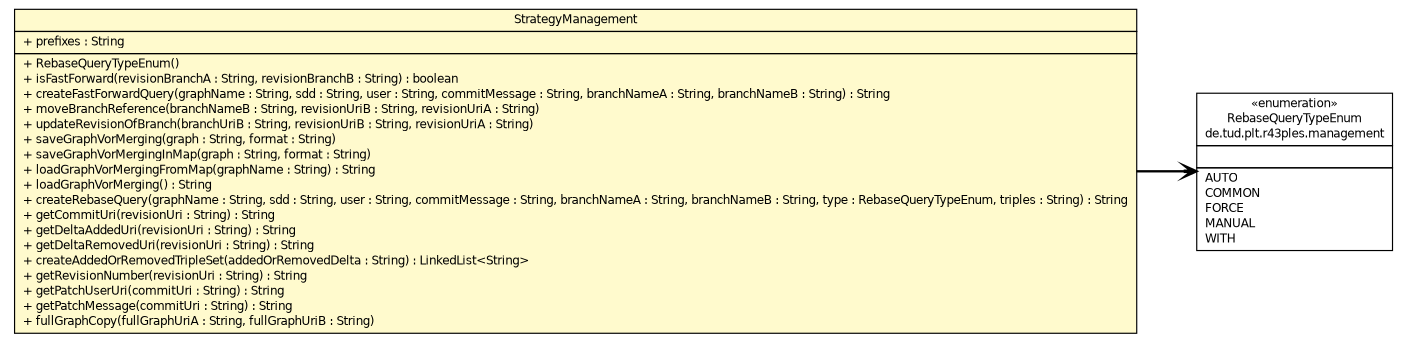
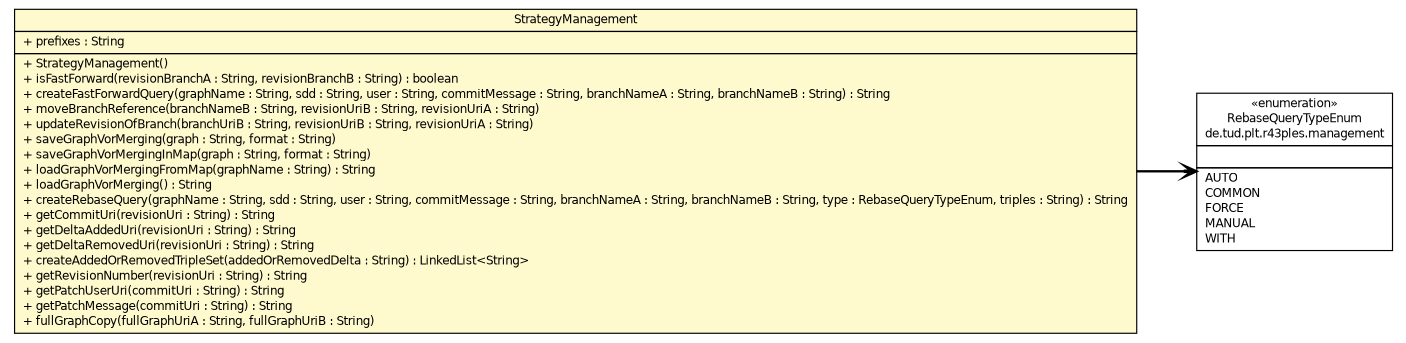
node "StrategyManagement": text "+ RebaseQueryTypeEnum()" -> "+ StrategyManagement()"
